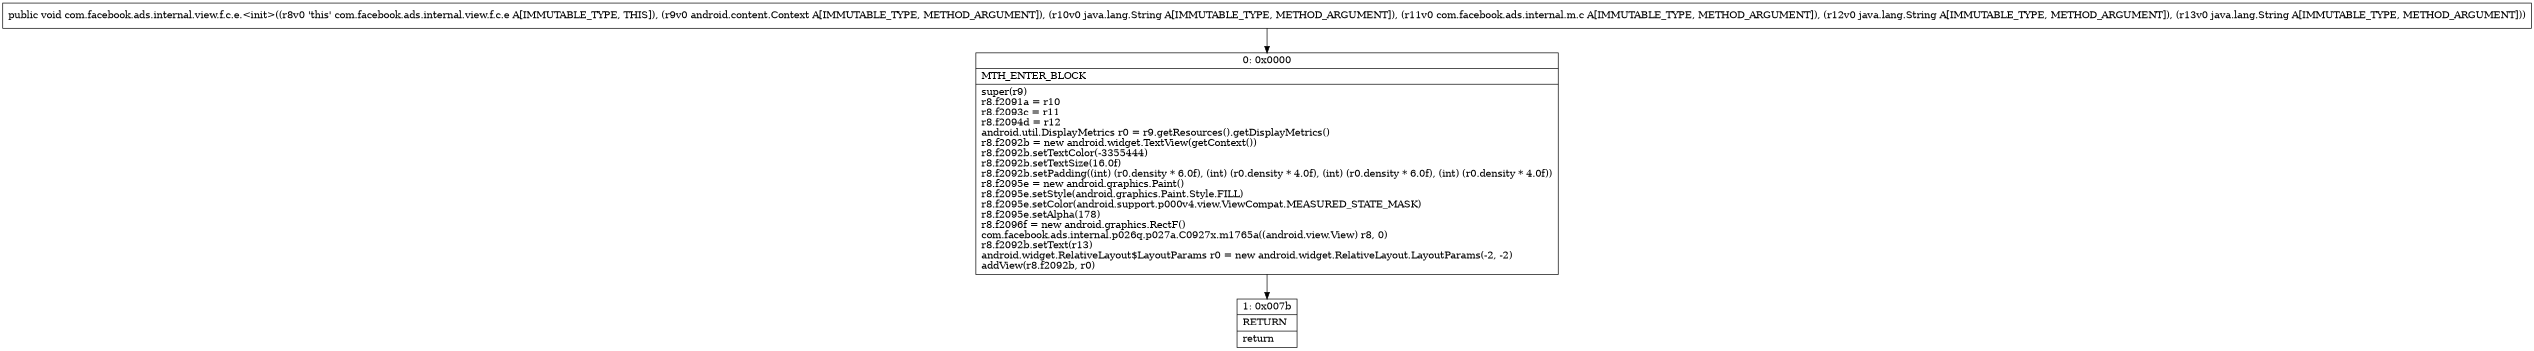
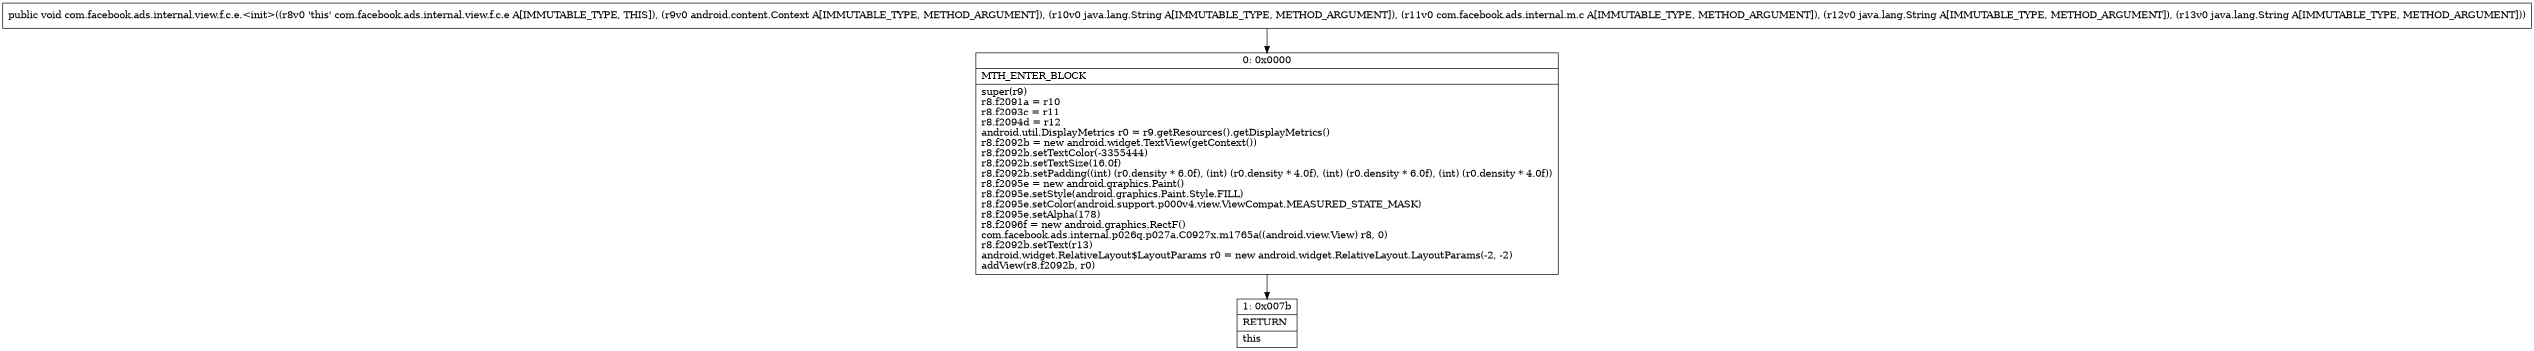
node "1: 0x007b": text "return" -> "this"
